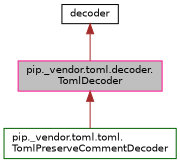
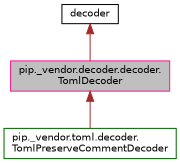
node "pip._vendor.toml.decoder. TomlDecoder": label "pip._vendor.toml.decoder. TomlDecoder" -> "pip._vendor.decoder.decoder. TomlDecoder"
node "pip._vendor.toml.toml. TomlPreserveCommentDecoder": label "pip._vendor.toml.toml. TomlPreserveCommentDecoder" -> "pip._vendor.toml.decoder. TomlPreserveCommentDecoder"
